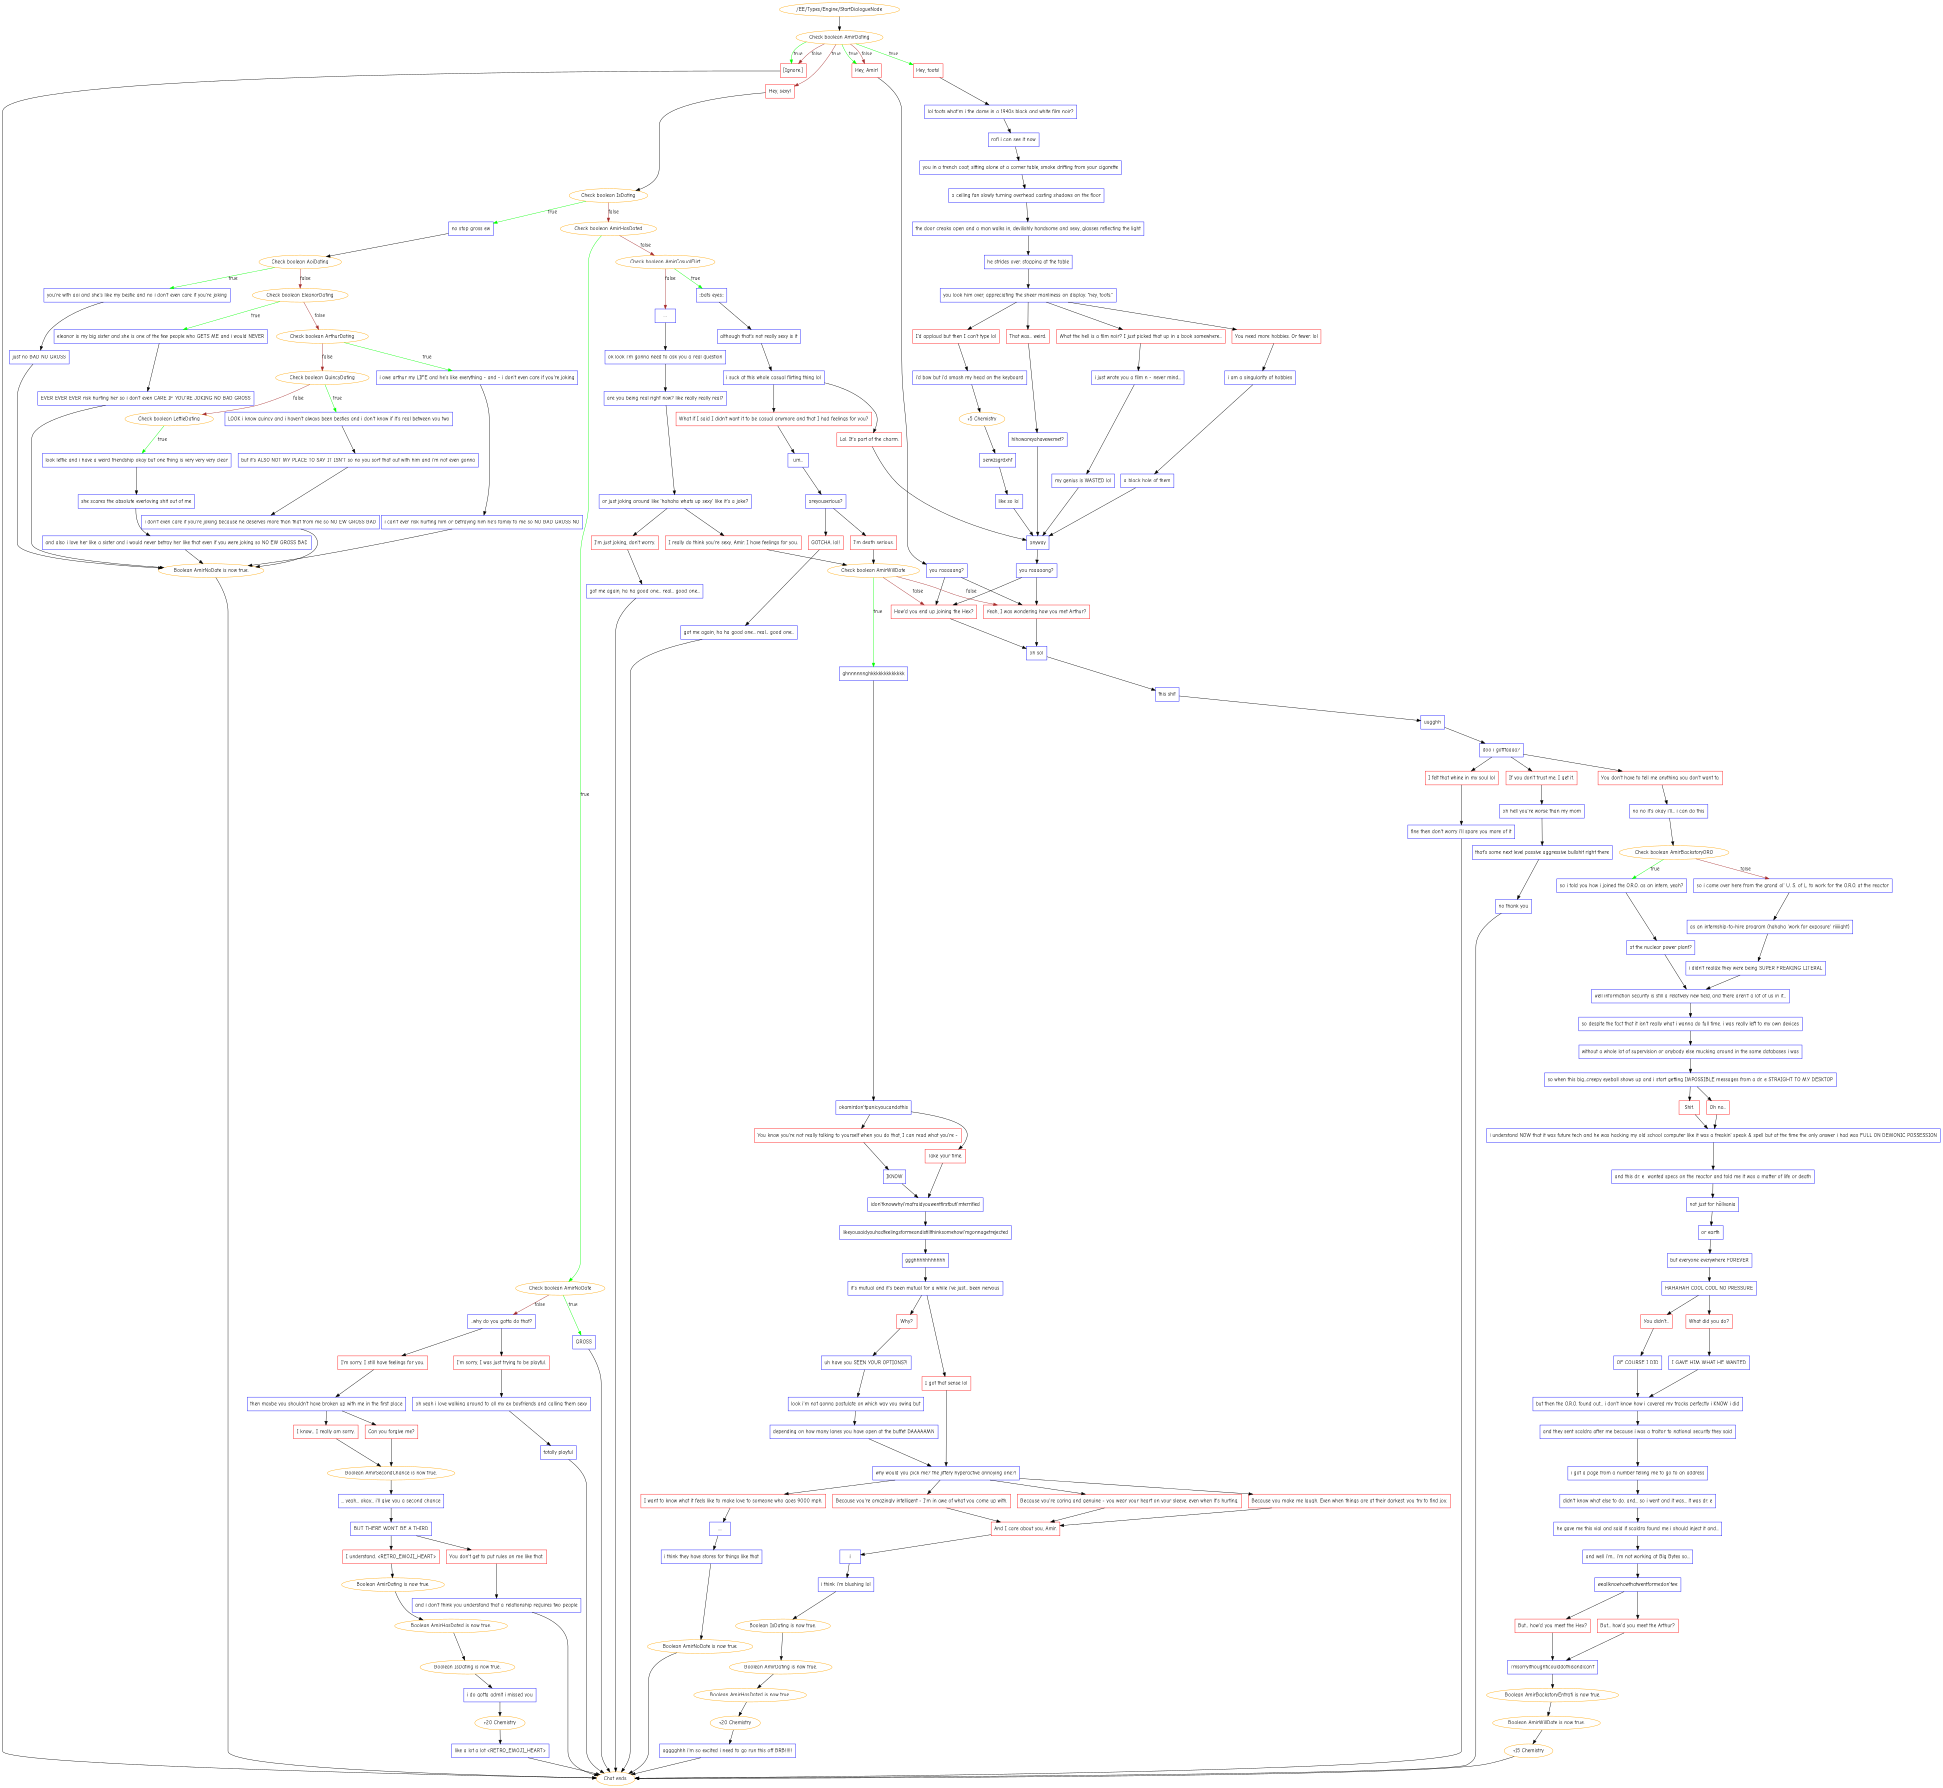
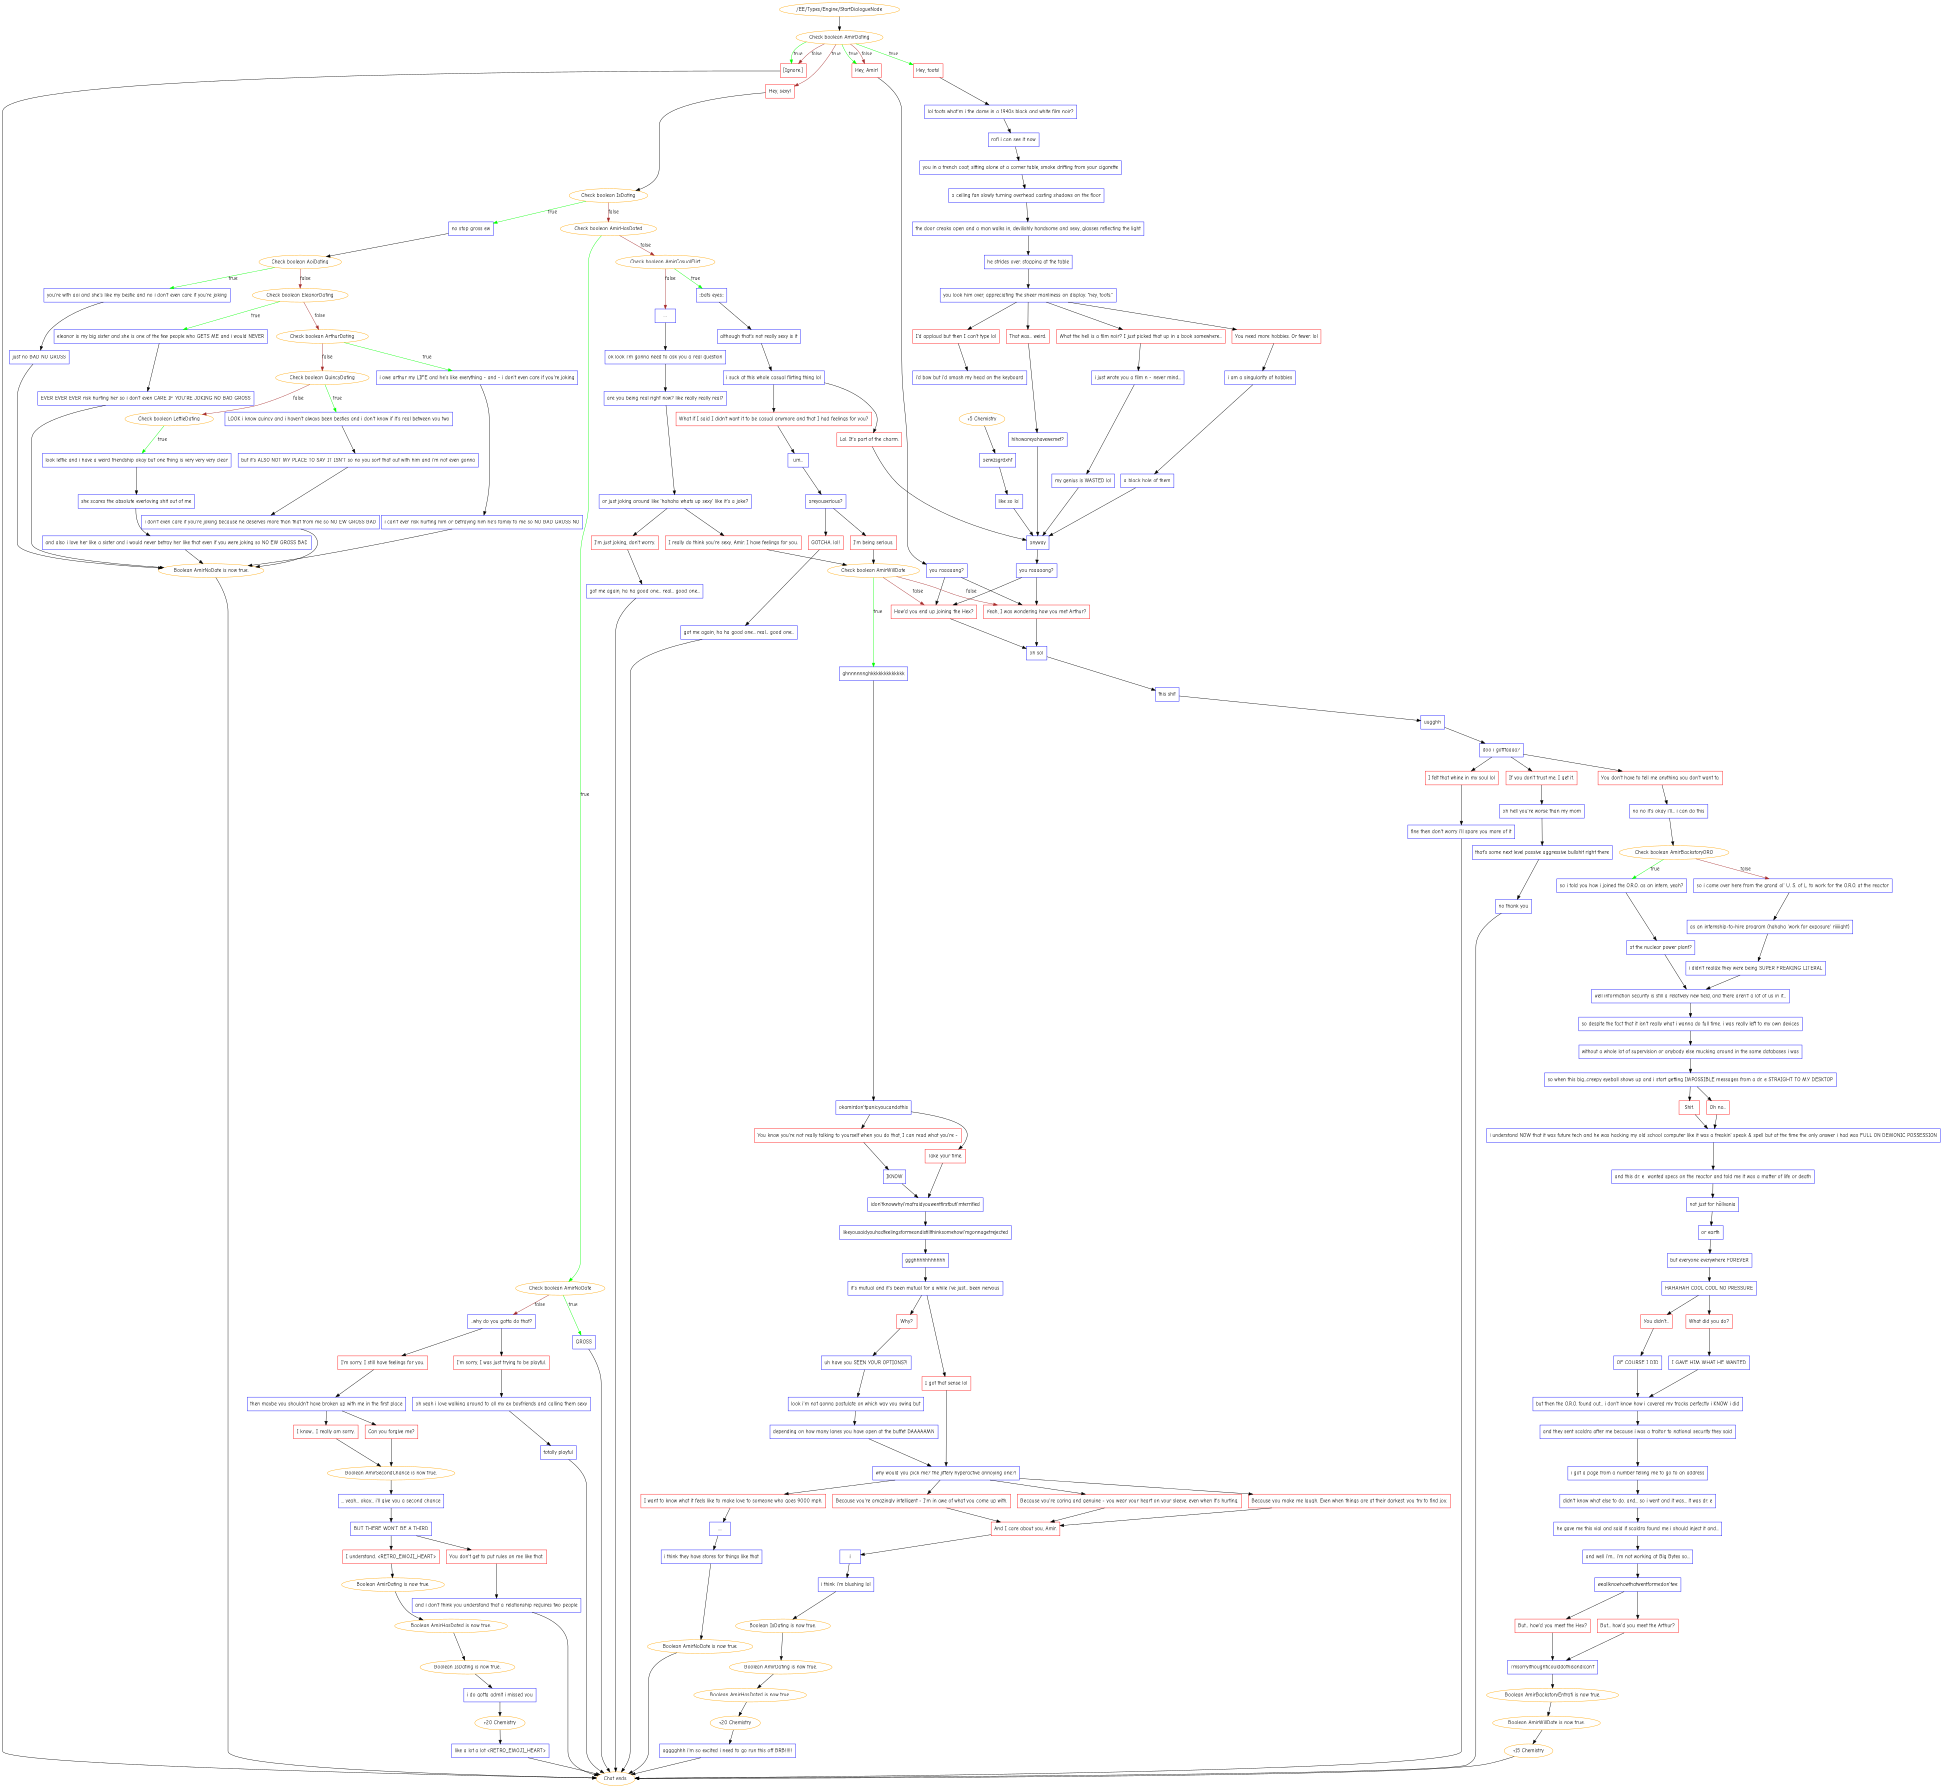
edge "i'd bow but i'd smash my head on the keyboard" -> "+5 Chemistry": removed
node "I'm death serious.": label "I'm death serious." -> "I'm being serious."
